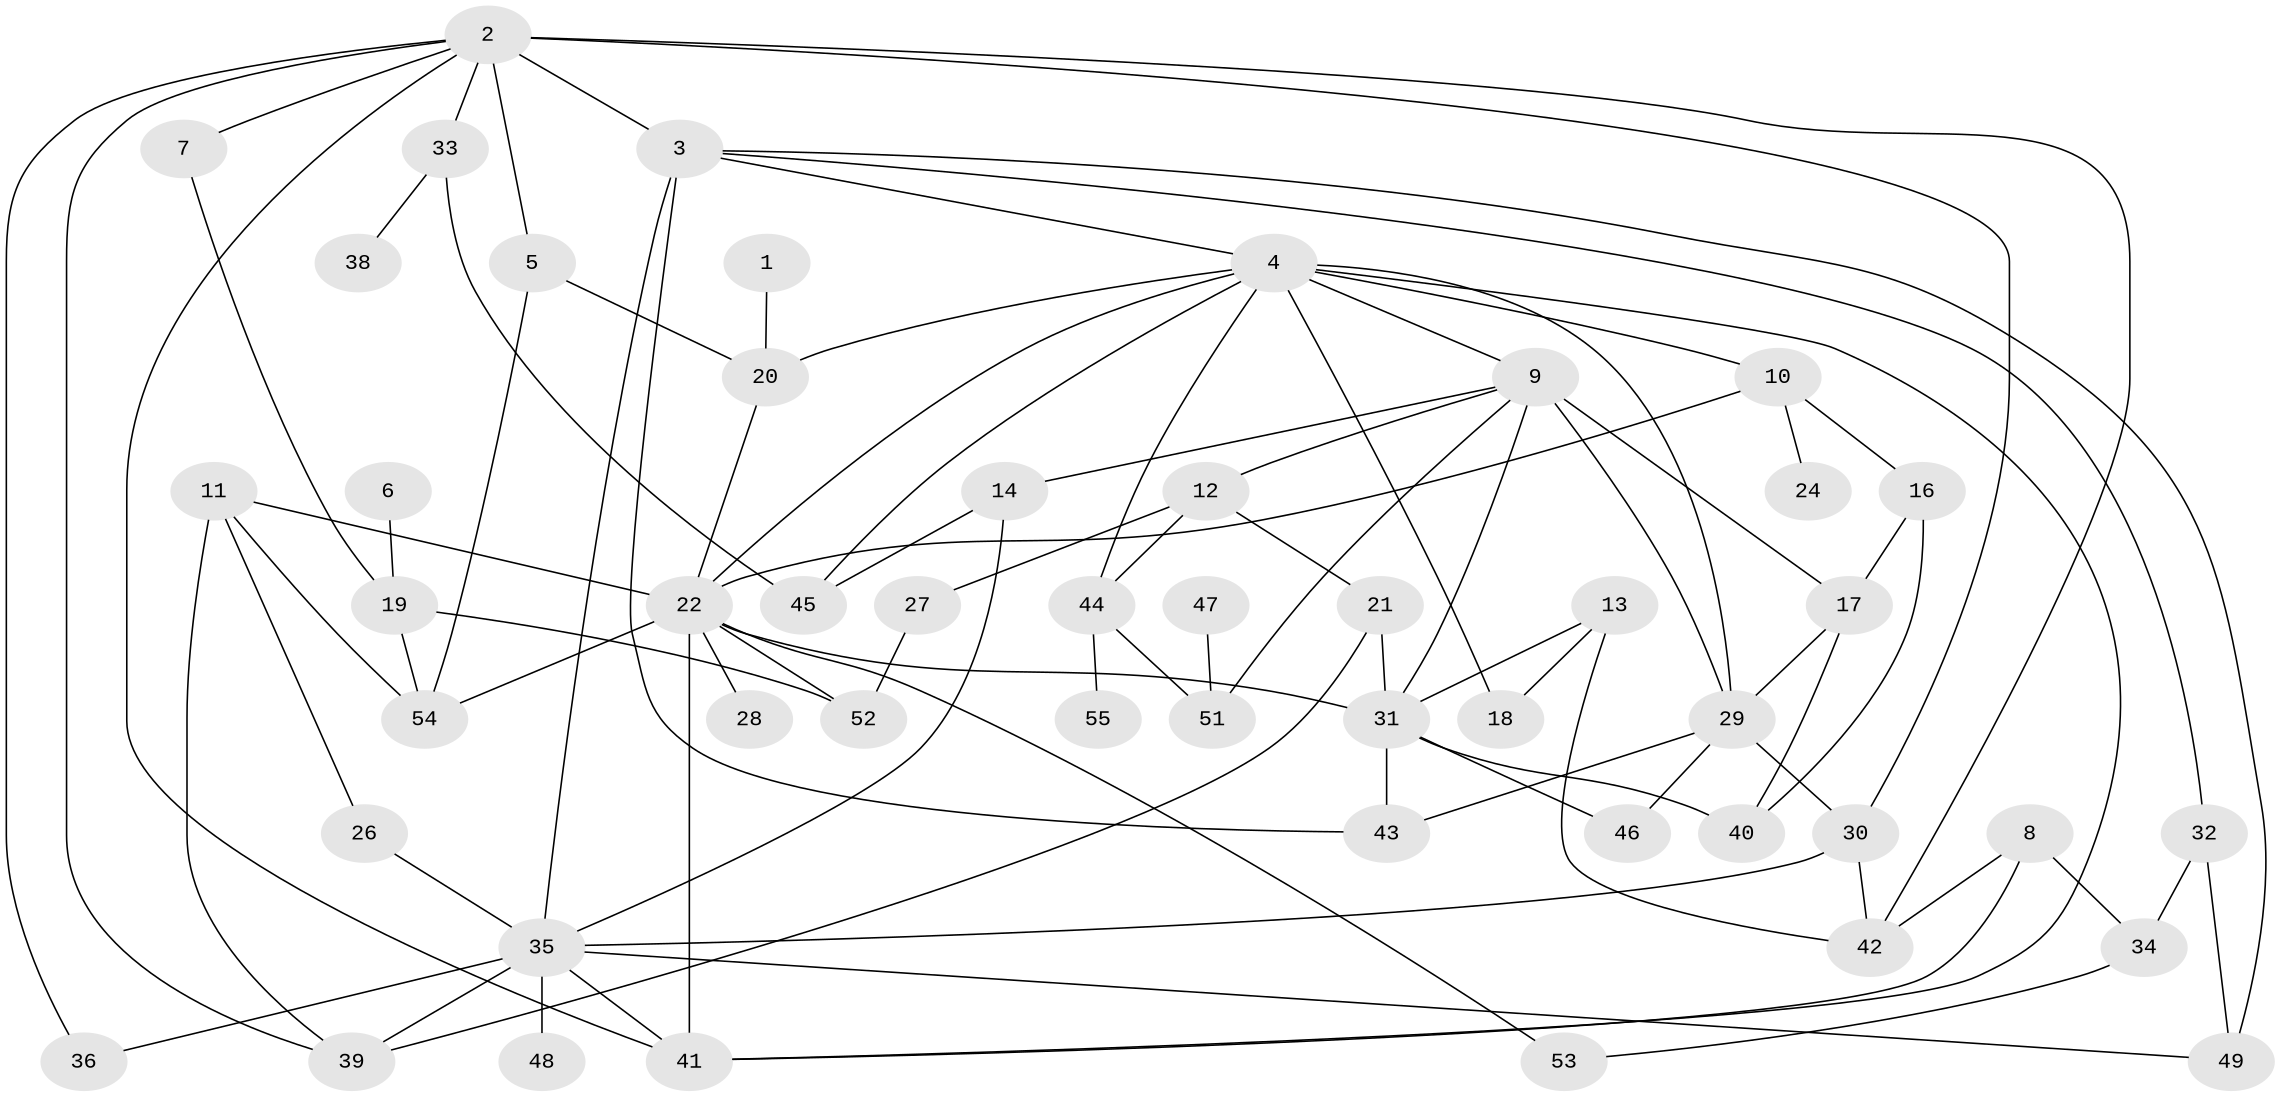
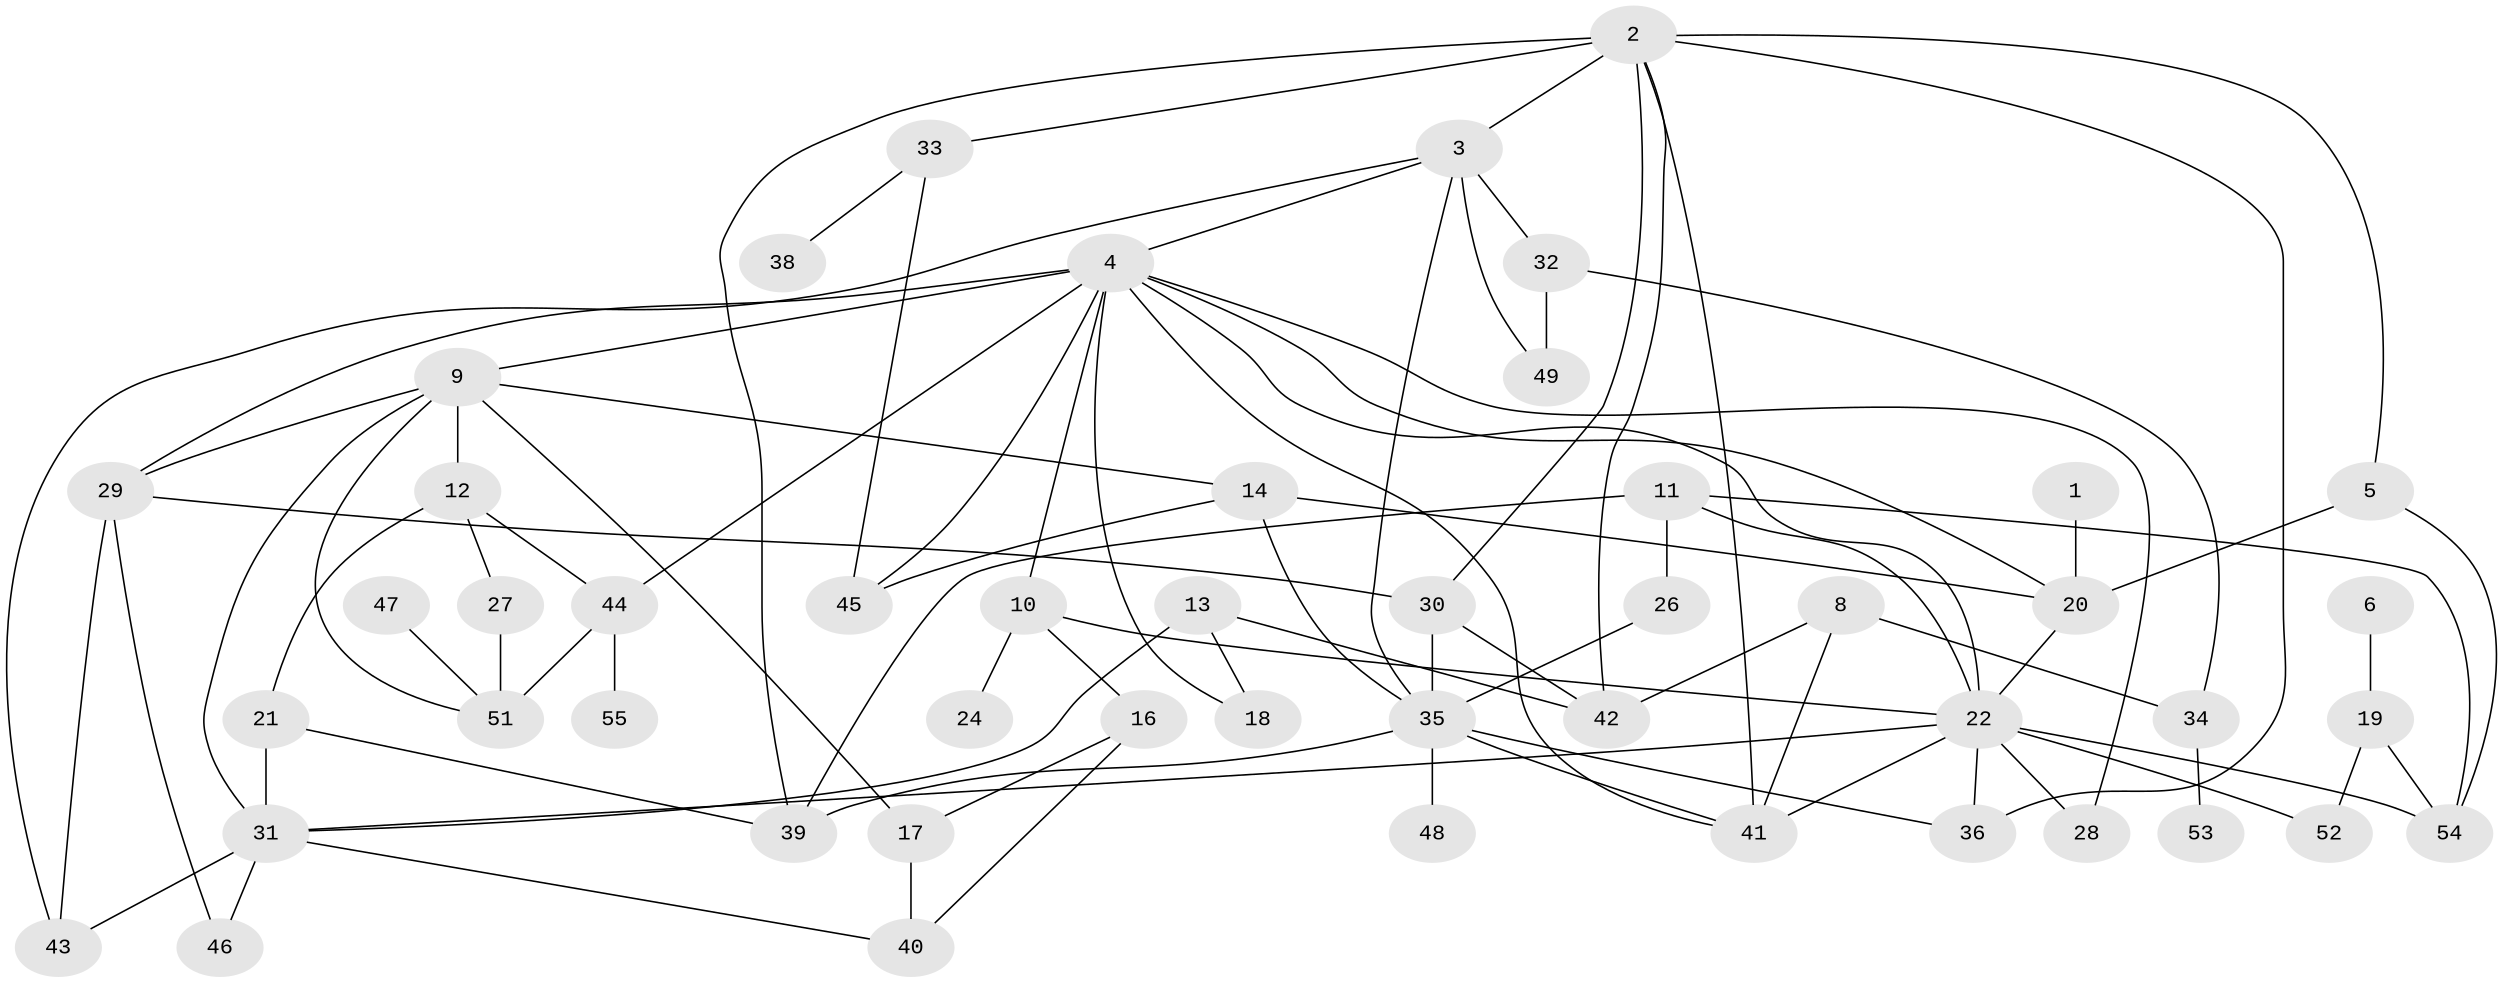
node "7": removed
edge "4" -- "28": added
edge "14" -- "20": added
edge "27" -- "52": now "27" -- "51"
edge "17" -- "29": removed
edge "22" -- "53": now "22" -- "36"
edge "35" -- "49": removed
